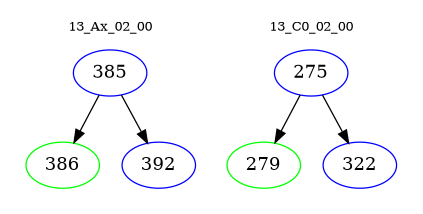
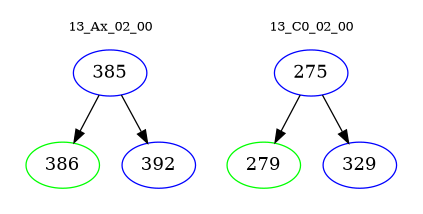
node "322": label "322" -> "329"
